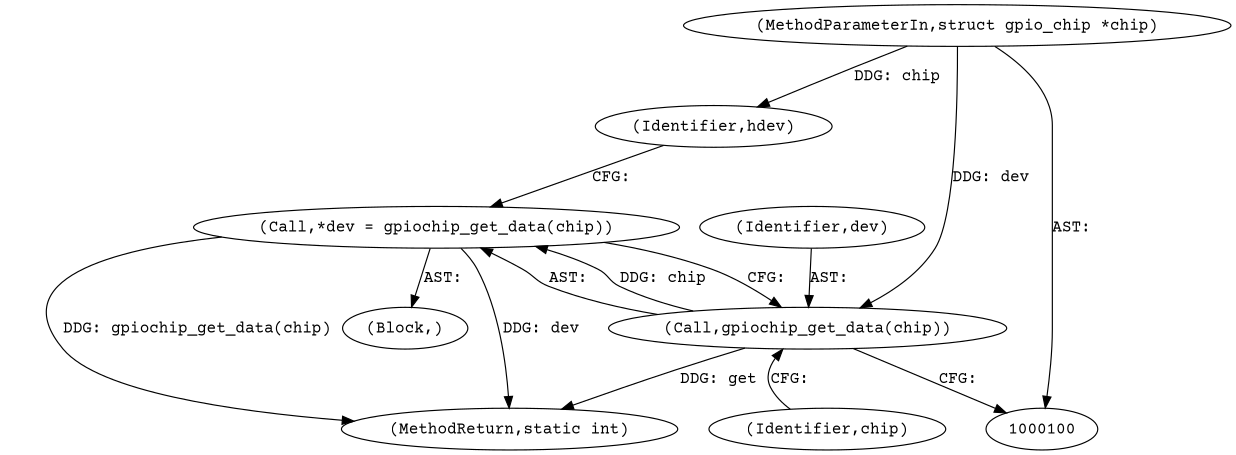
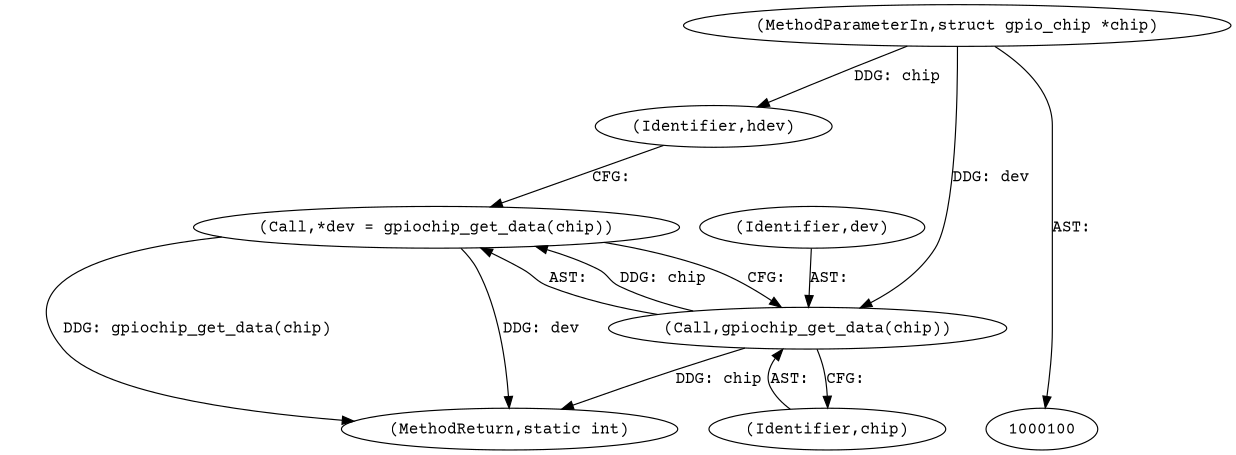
node "(Block,)": removed
edge "(Call,gpiochip_get_data(chip))" -> "1000100": now "(Call,gpiochip_get_data(chip))" -> "(Identifier,chip)"
edge "(Call,gpiochip_get_data(chip))" -> "(MethodReturn,static int)": label "DDG: get" -> "DDG: chip"
edge "(Identifier,chip)" -> "(Call,gpiochip_get_data(chip))": label "CFG: " -> "AST: "
